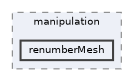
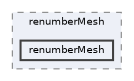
cluster "manipulation": label "manipulation" -> "renumberMesh"
